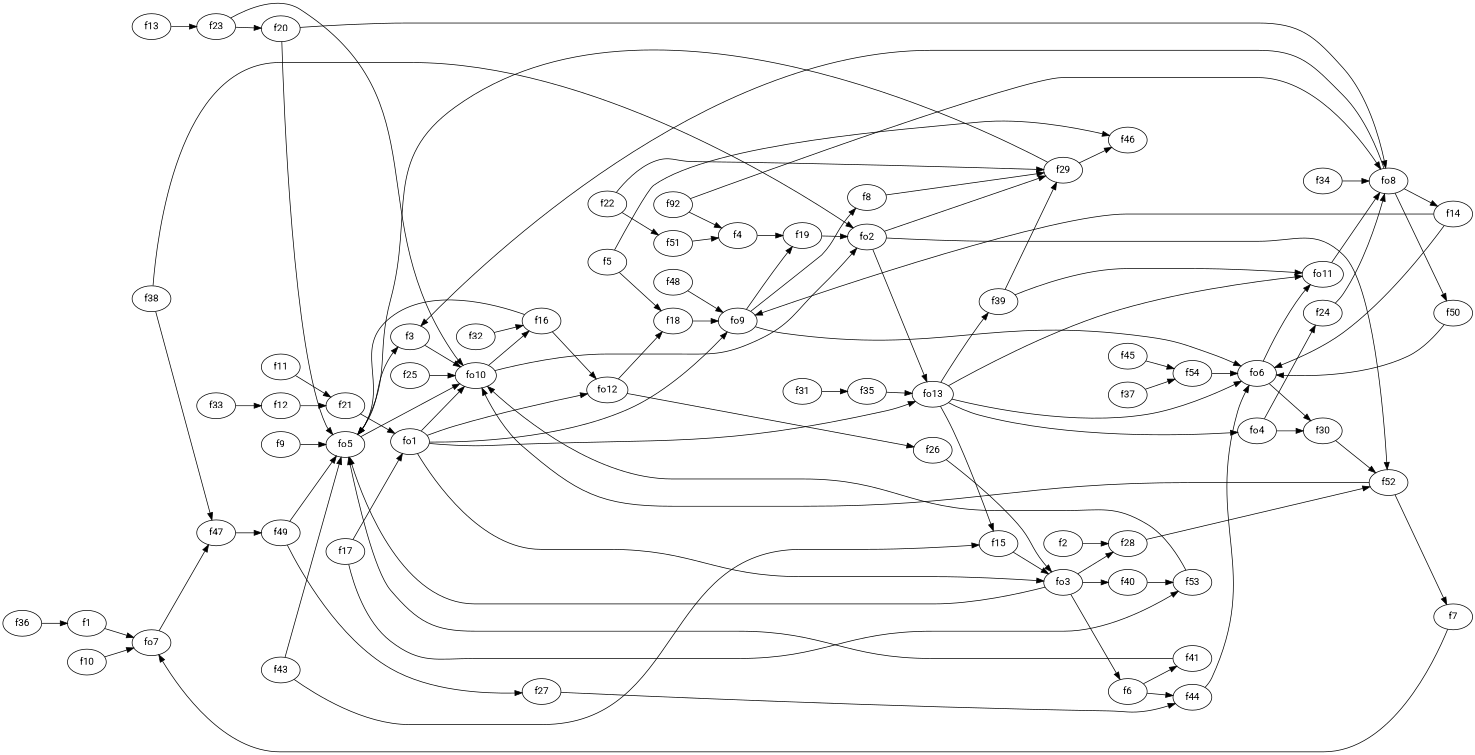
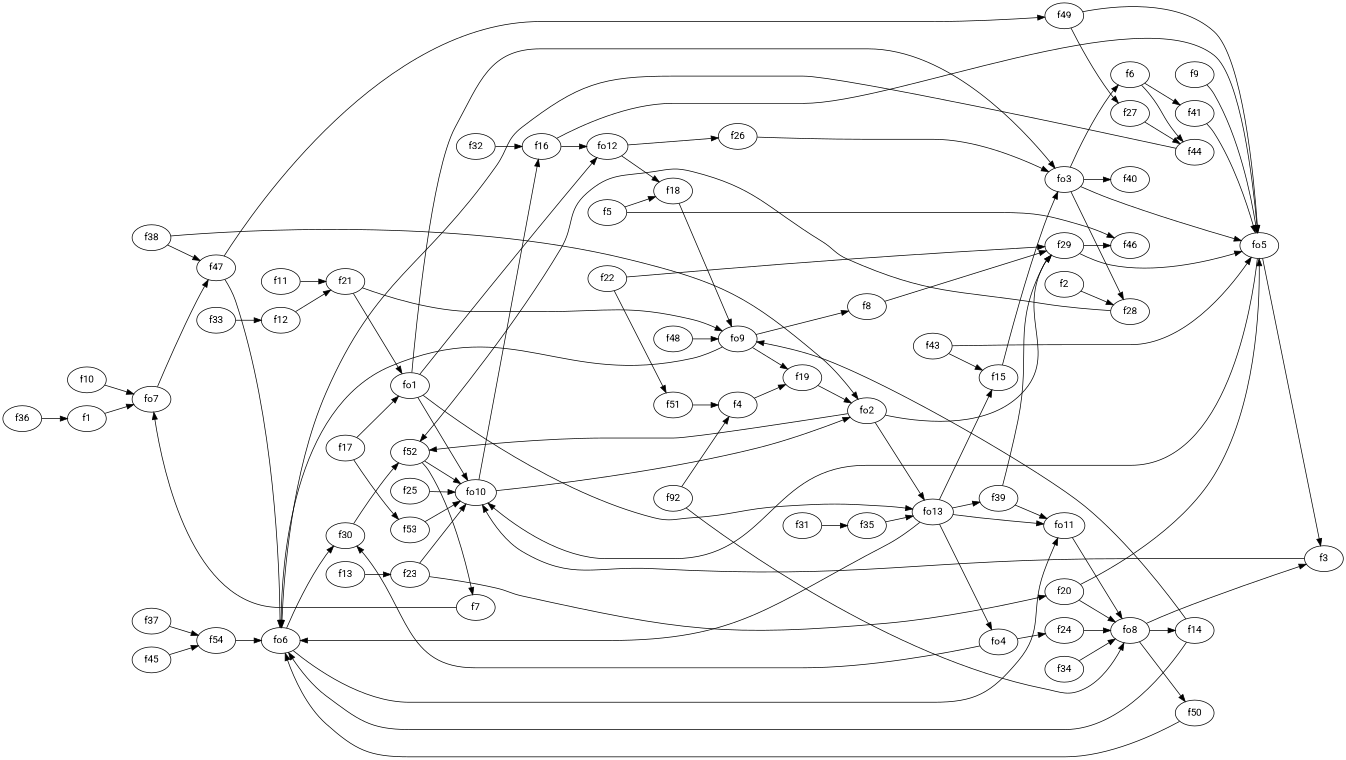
edge "fo1" -> "fo9": now "f21" -> "fo9"
edge "f47" -> "fo6": added
edge "f40" -> "f53": removed
